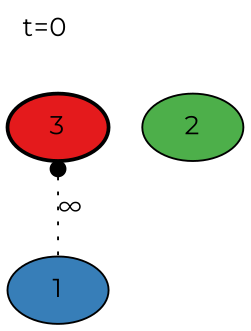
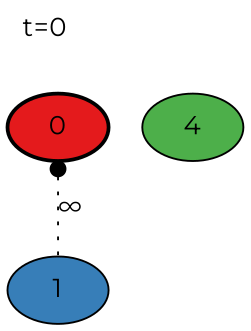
node "3": label "3" -> "0"
node "2": label "2" -> "4"
